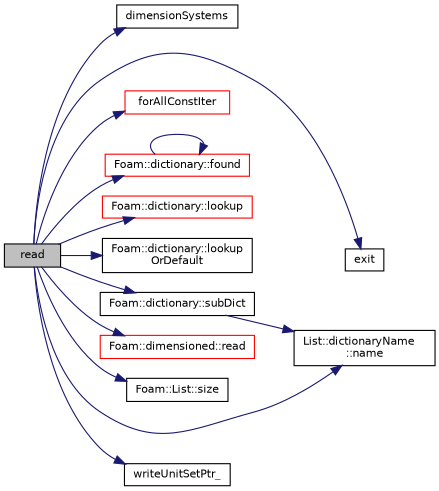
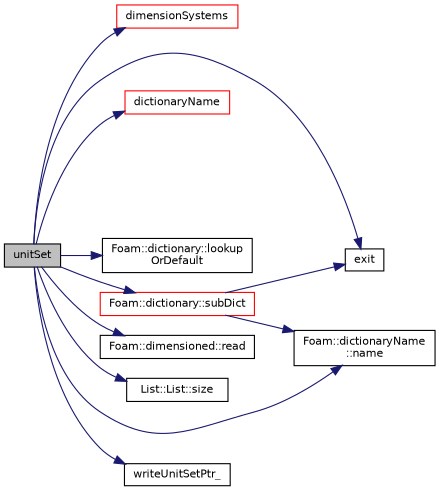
node "dimensionSystems": color black -> red
node "forAllConstIter": label "forAllConstIter" -> "dictionaryName"
node "Foam::dictionary::found": removed
node "Foam::dictionary::lookup": removed
node "read": label "read" -> "unitSet"
edge "Foam::dictionary::subDict" -> "exit": added
node "Foam::dictionary::subDict": color black -> red
node "Foam::dimensioned::read": color red -> black
node "List::dictionaryName ::name": label "List::dictionaryName ::name" -> "Foam::dictionaryName ::name"
node "Foam::List::size": label "Foam::List::size" -> "List::List::size"
